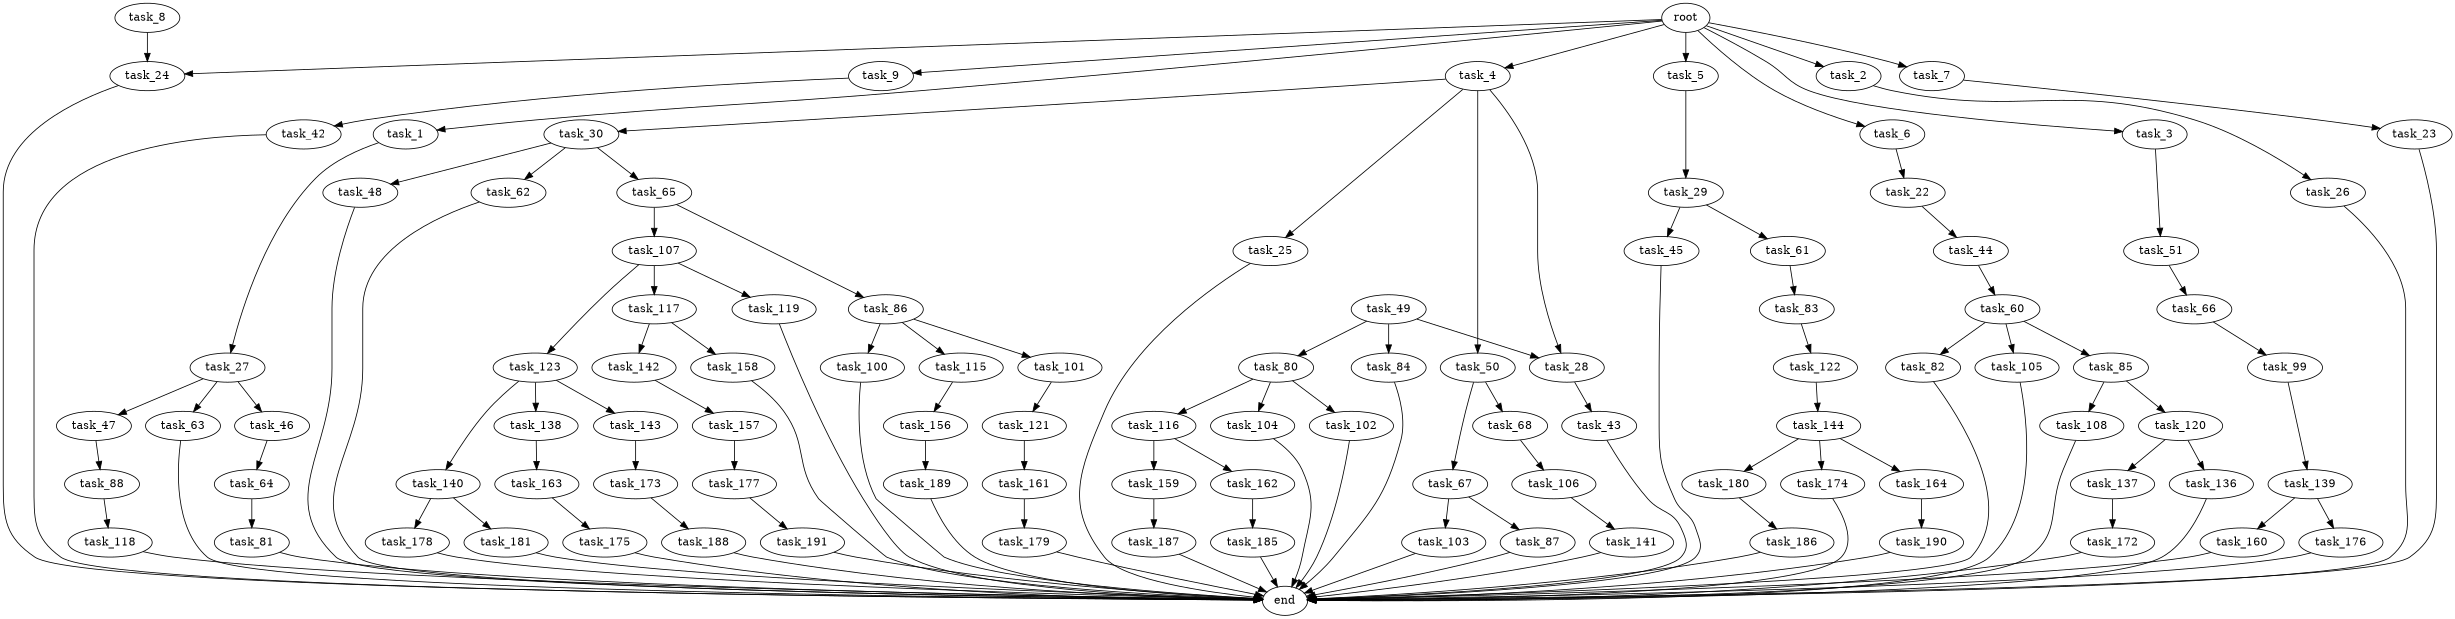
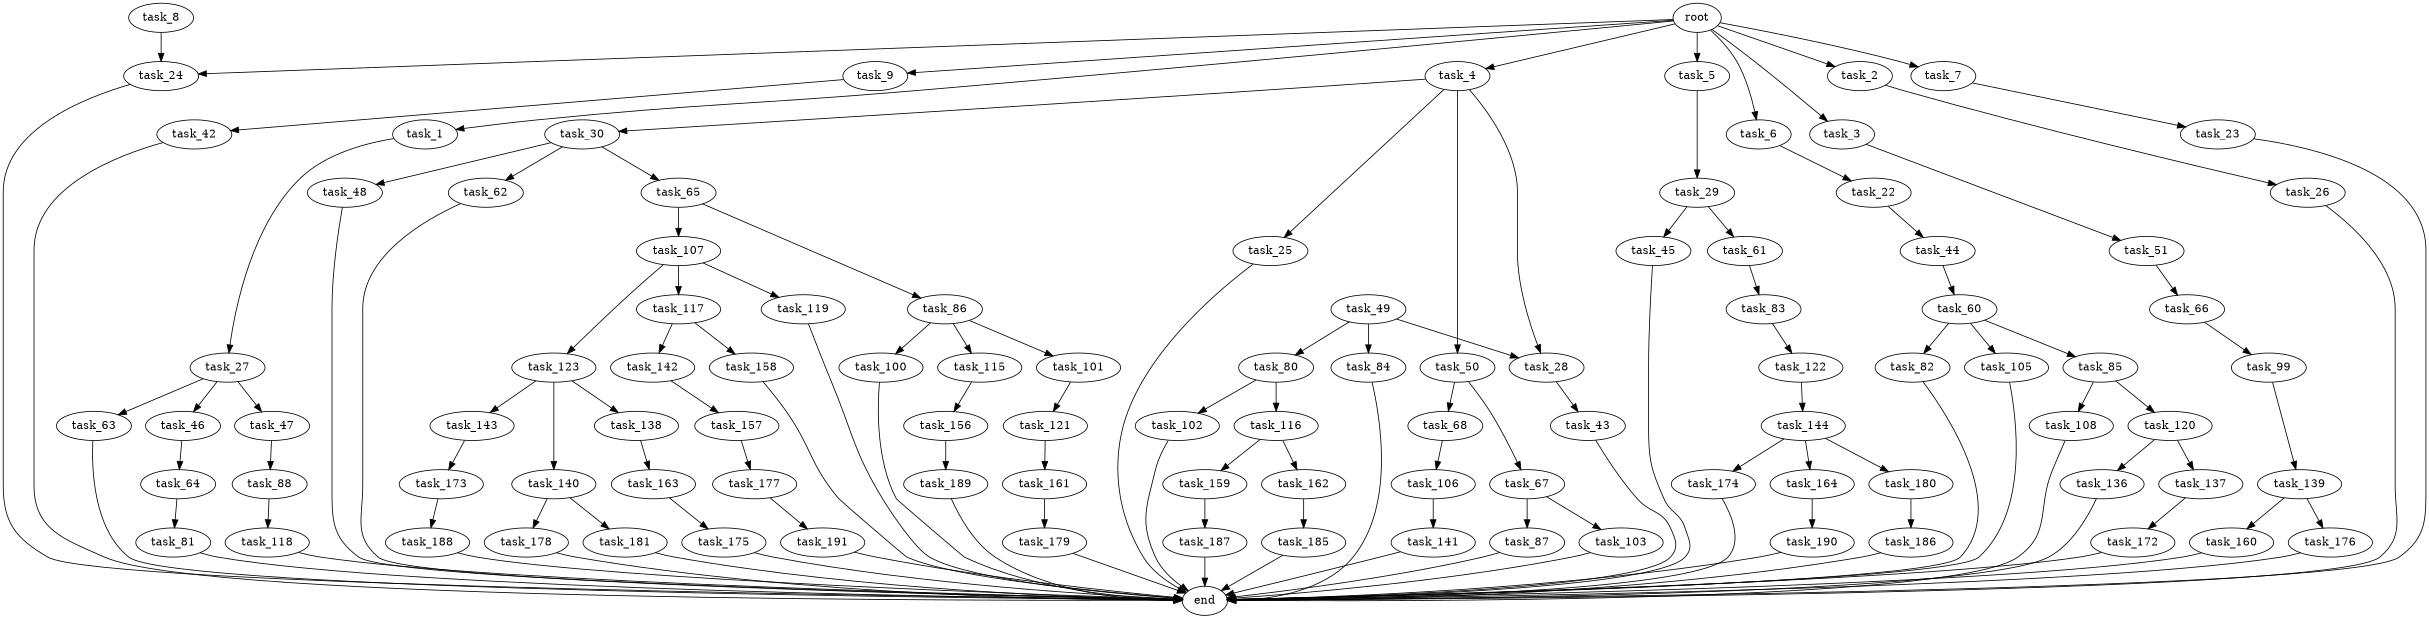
node "task_104": removed
